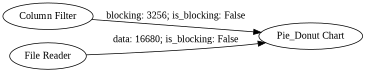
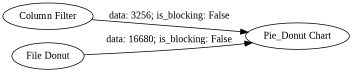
edge "Column Filter" -> "Pie_Donut Chart": label "blocking: 3256; is_blocking: False" -> "data: 3256; is_blocking: False"
node "File Reader": label "File Reader" -> "File Donut"
